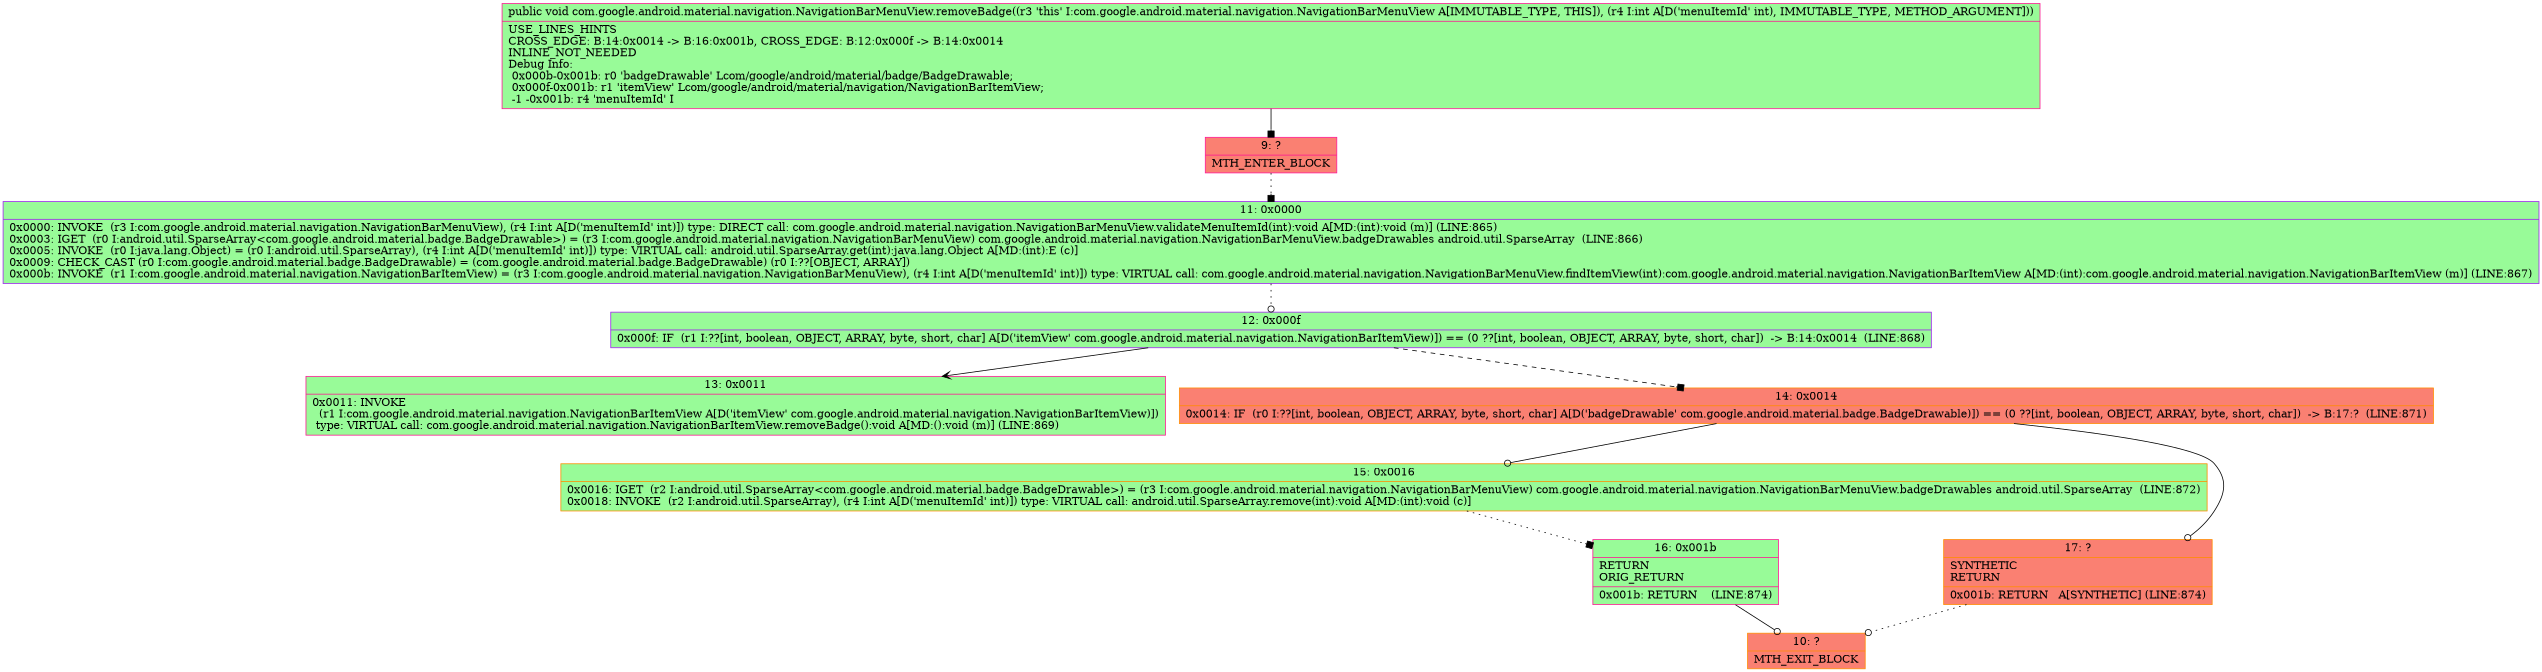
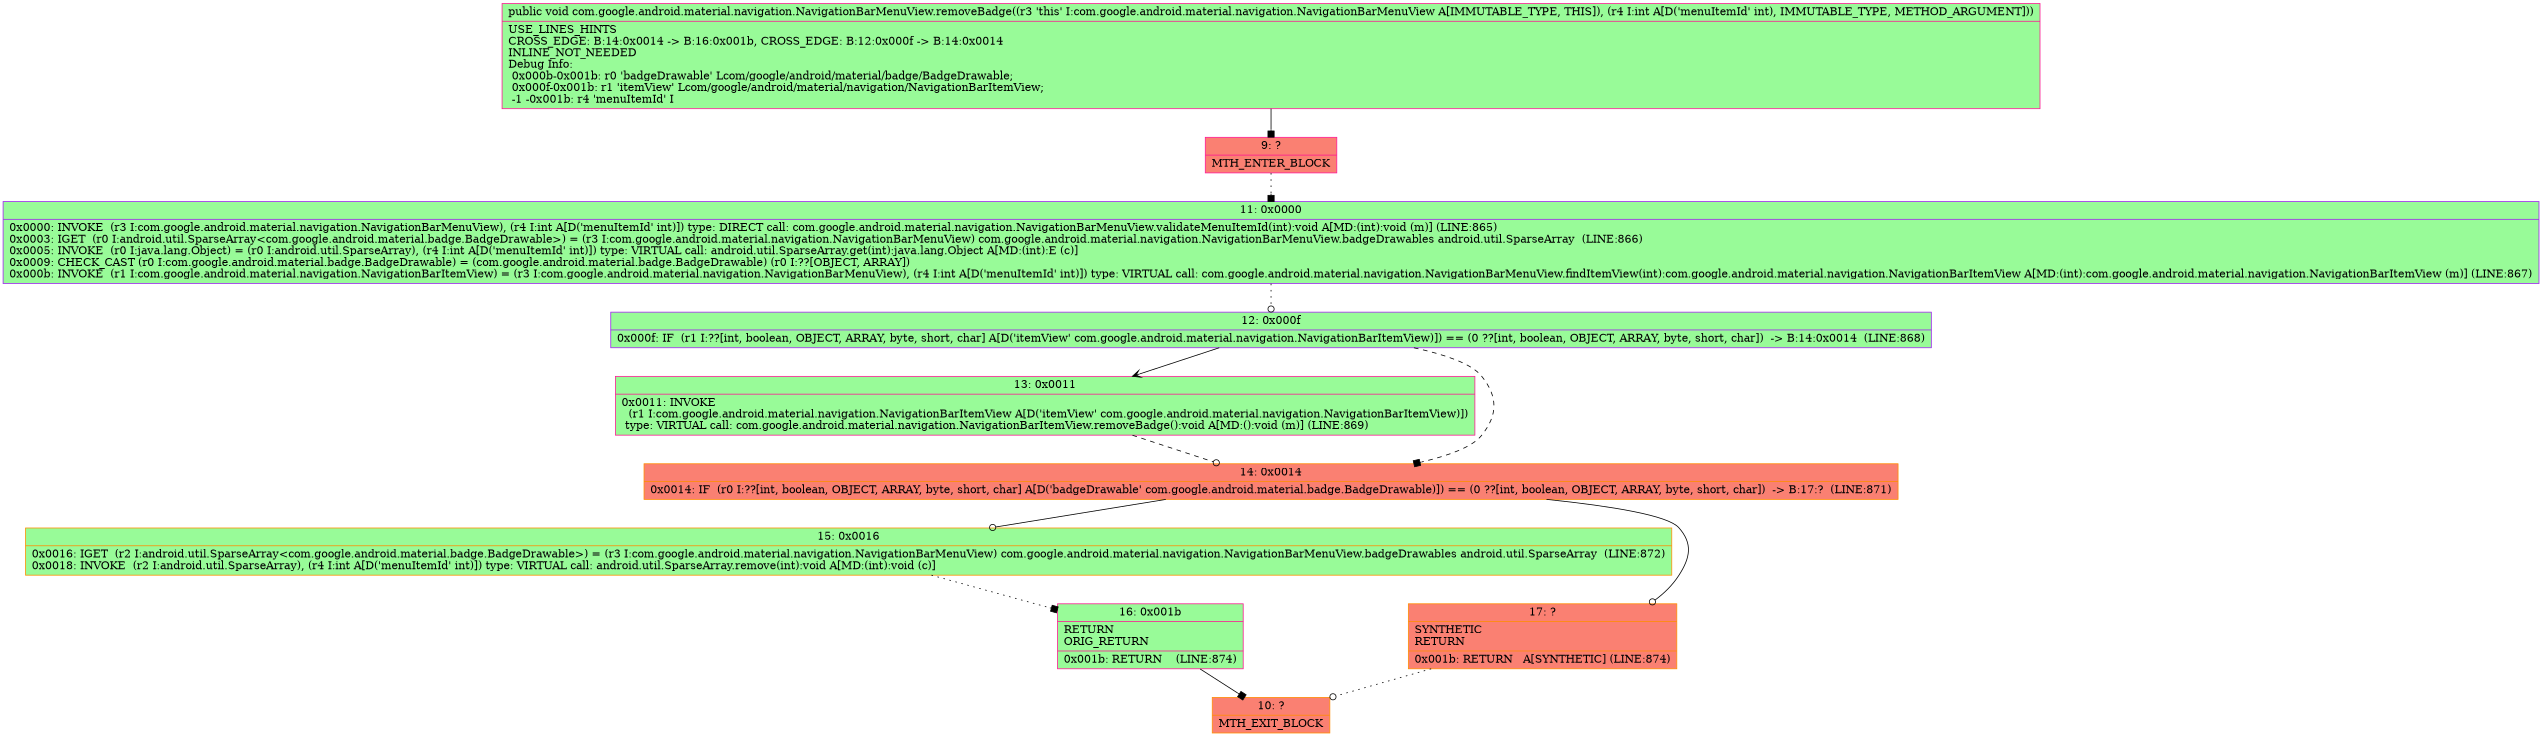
edge "13: 0x0011" -> "14: 0x0014": added
edge "16: 0x001b" -> "10: ?": arrowhead odot -> box
